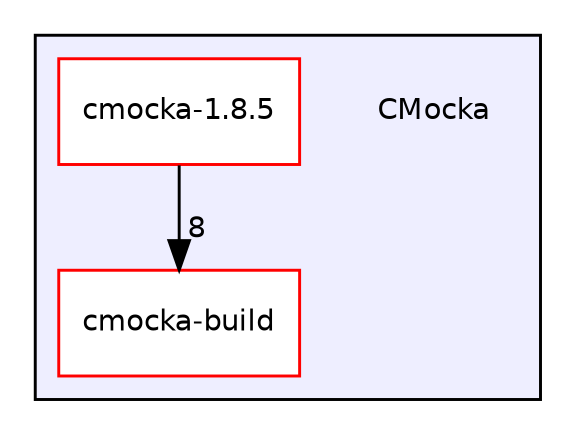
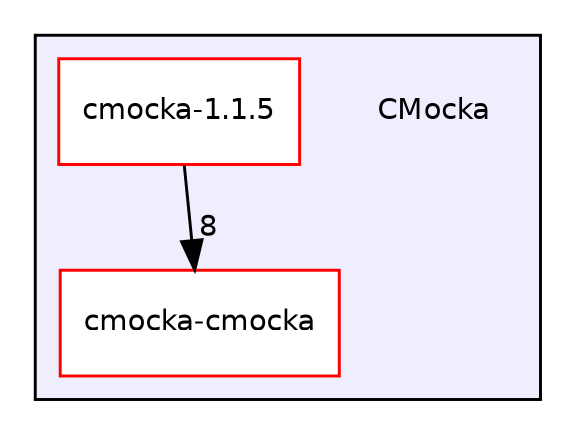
node "cmocka-1.8.5": label "cmocka-1.8.5" -> "cmocka-1.1.5"
node "cmocka-build": label "cmocka-build" -> "cmocka-cmocka"
